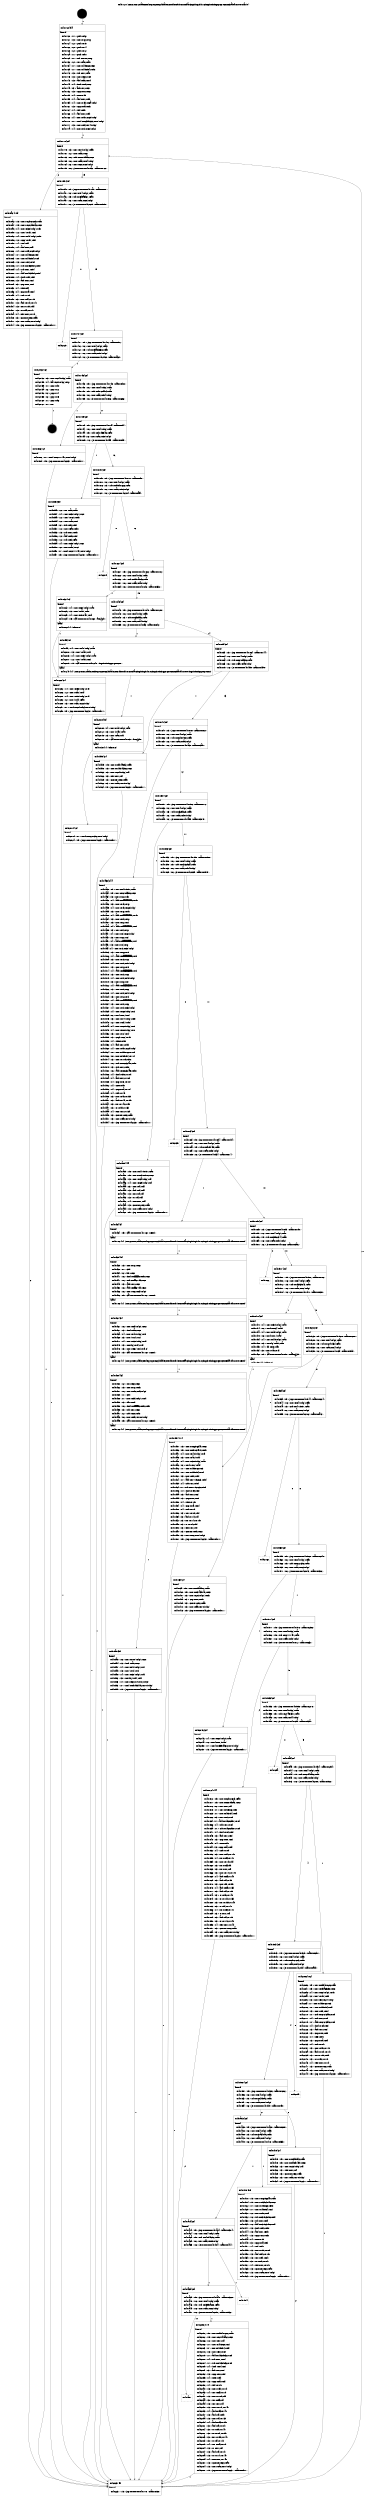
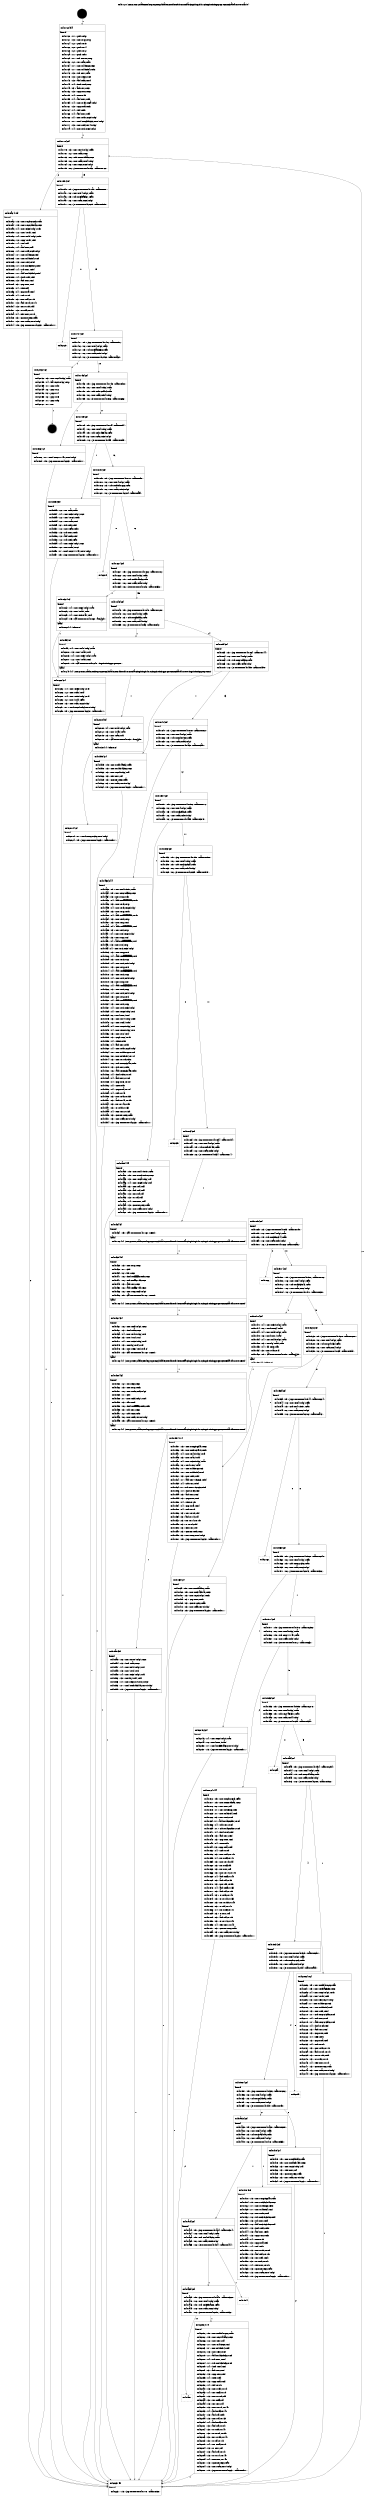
edge "0x4017b7 [28]" -> "0x4017d3 [28]": added, label "18"
edge "0x401827 [28]" -> "0x401843 [28]": label " 15" -> " 55"
edge "0x4018cf [28]" -> "0x4018eb [28]": removed, label "10"
